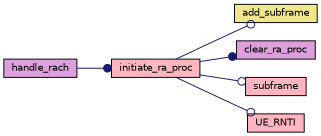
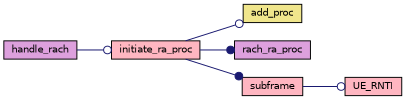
node "add_subframe": label "add_subframe" -> "add_proc"
node "clear_ra_proc": label "clear_ra_proc" -> "rach_ra_proc"
edge "handle_rach" -> "initiate_ra_proc": arrowhead dot -> odot
edge "initiate_ra_proc" -> "subframe": arrowhead odot -> dot
edge "initiate_ra_proc" -> "UE_RNTI": now "subframe" -> "UE_RNTI"
